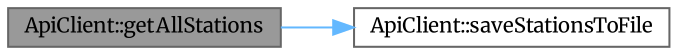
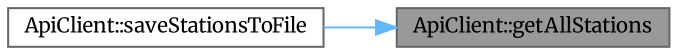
edge "ApiClient::getAllStations" -> "ApiClient::saveStationsToFile": reversed
